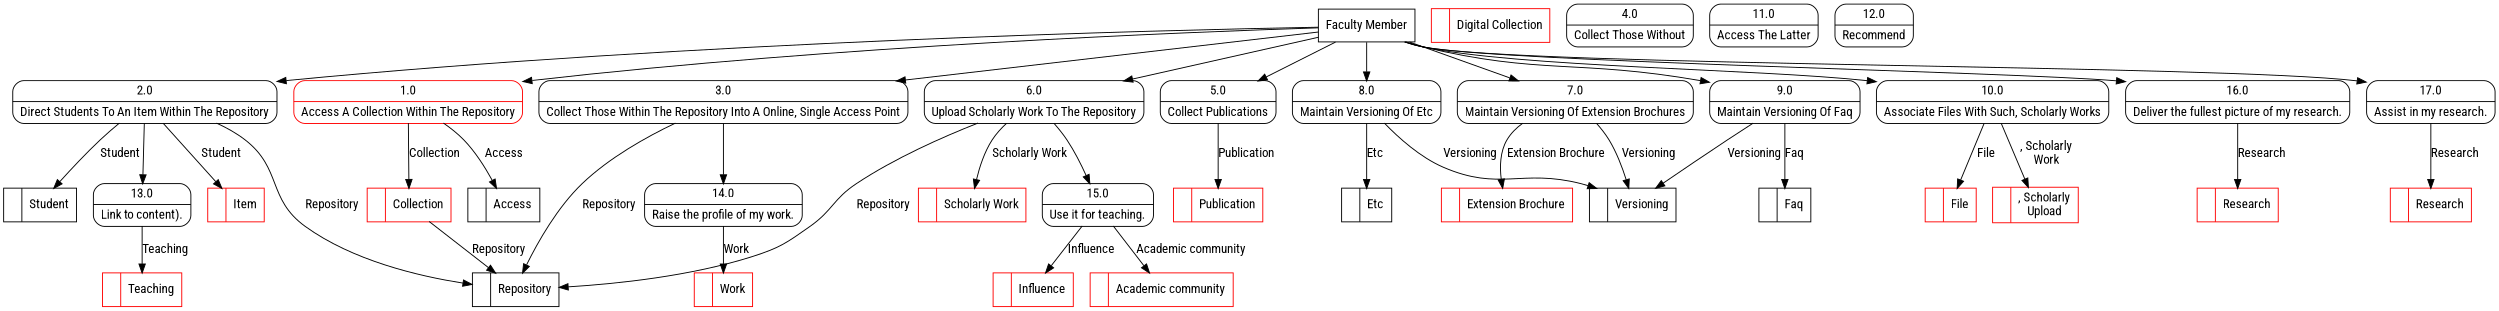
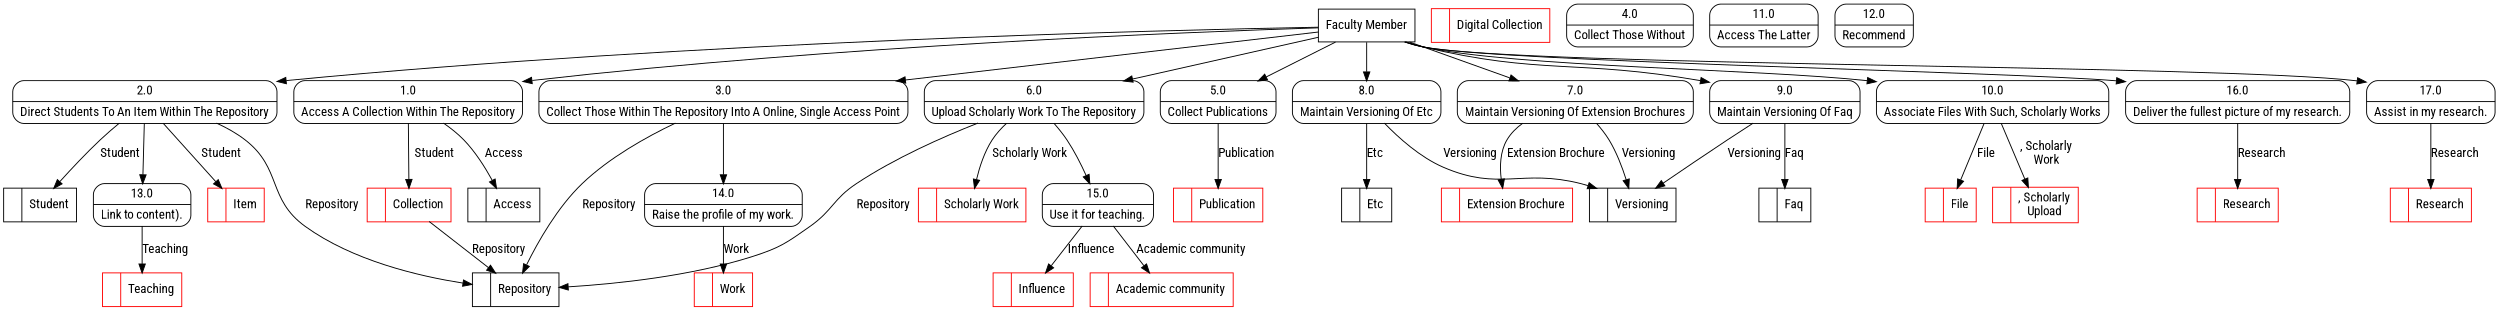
node "1.0": color red -> black
edge "1.0" -> "Collection": label "Collection" -> "Student"
